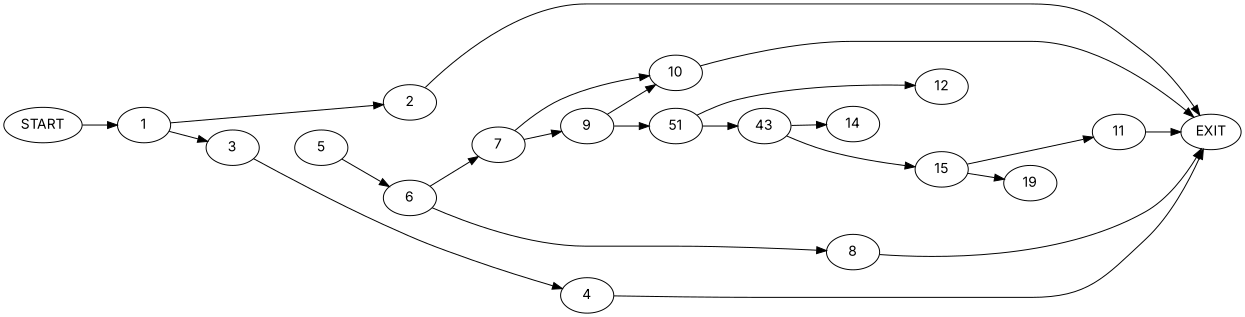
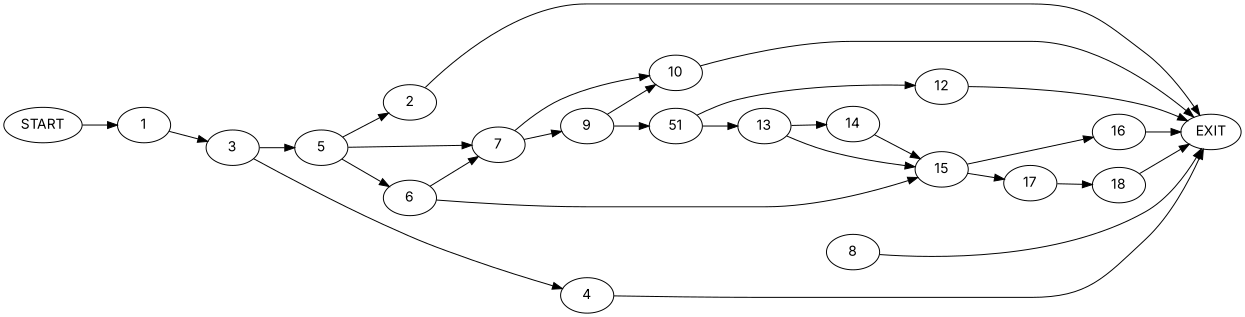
edge "12" -> "EXIT": added
edge "1" -> "2": now "5" -> "2"
node "43": label "43" -> "13"
node "11": label "11" -> "16"
edge "14" -> "15": added
edge "5" -> "7": added
edge "3" -> "5": added
node "19": label "19" -> "17"
node "18": added
edge "6" -> "8": now "6" -> "15"
